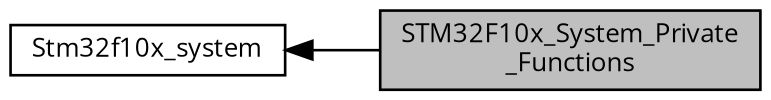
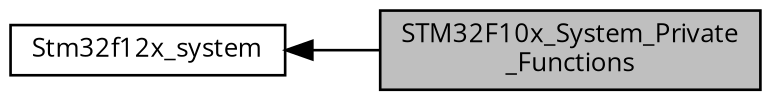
node "Stm32f10x_system": label "Stm32f10x_system" -> "Stm32f12x_system"
